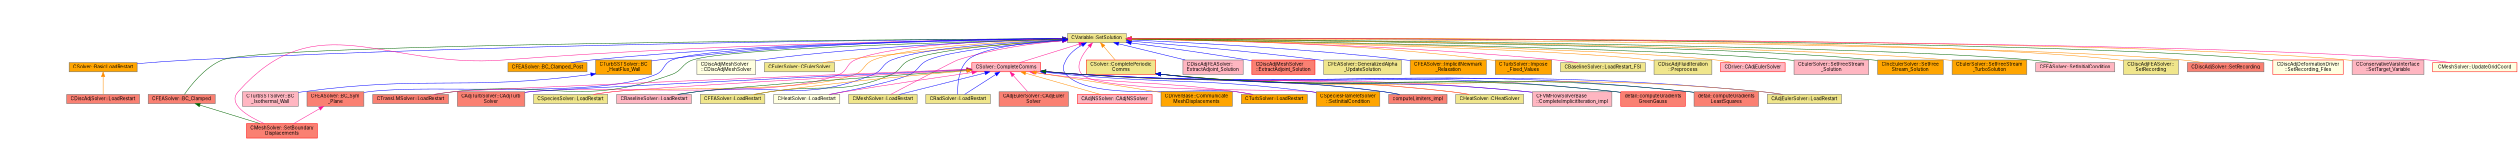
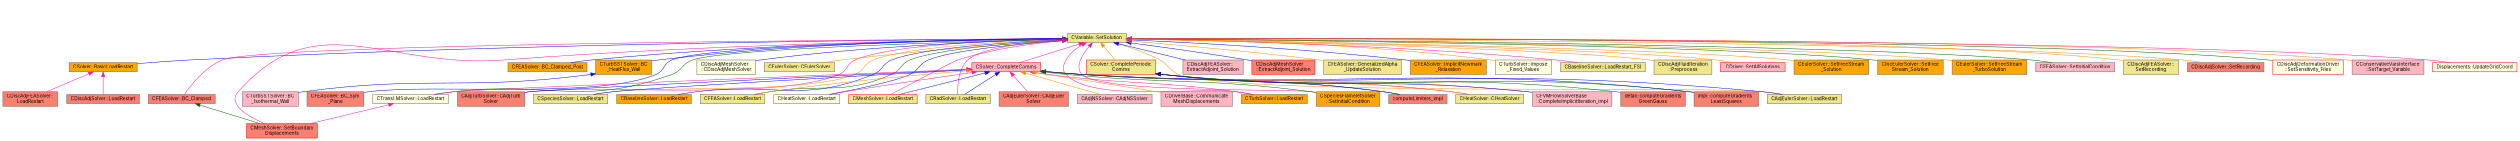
edge "CEulerSolver::SetFreeStream _Solution" -> "CVariable::SetSolution": color darkgreen -> darkorange
edge "CFEASolver::BC_Clamped" -> "CVariable::SetSolution": color darkgreen -> deeppink
edge "CFEASolver::GeneralizedAlpha _UpdateSolution" -> "CVariable::SetSolution": color blue -> darkorange
edge "CRadSolver::LoadRestart" -> "CVariable::SetSolution": color blue -> deeppink
node "CTurbSolver::Impose _Fixed_Values": fillcolor orange -> lightyellow
node "CDriver::CAdjEulerSolver": label "CDriver::CAdjEulerSolver" -> "CDriver::SetAllSolutions"
node "CEulerSolver::SetFreeStream _Solution": fillcolor lightpink -> orange
node "CDiscAdjDeformationDriver ::SetRecording_Files": label "CDiscAdjDeformationDriver ::SetRecording_Files" -> "CDiscAdjDeformationDriver ::SetSensitivity_Files"
node "CMeshSolver::UpdateGridCoord": label "CMeshSolver::UpdateGridCoord" -> "Displacements::UpdateGridCoord"
edge "detail::computeGradients GreenGauss" -> "CSolver::CompleteComms": removed
edge "CBaselineSolver::LoadRestart" -> "CSolver::CompleteComms": removed
edge "CFVMFlowSolverBase ::CompleteImplicitIteration_impl" -> "CSolver::CompleteComms": color deeppink -> darkorange
edge "CSpeciesFlameletSolver ::SetInitialCondition" -> "CSolver::CompleteComms": color blue -> darkgreen
edge "CAdjEulerSolver::LoadRestart" -> "CSolver::CompletePeriodic Comms": now "CAdjEulerSolver::LoadRestart" -> "CVariable::SetSolution"
edge "CSpeciesSolver::LoadRestart" -> "CSolver::CompleteComms": color deeppink -> blue
edge "CDiscAdjSolver::LoadRestart" -> "CSolver::BasicLoadRestart": color darkorange -> deeppink
edge "CTurbSolver::LoadRestart" -> "CVariable::SetSolution": color blue -> deeppink
node "CDiscAdjFEASolver:: LoadRestart": added
node "CTransLMSolver::LoadRestart": fillcolor salmon -> lightyellow
node "CBaselineSolver::LoadRestart": fillcolor lightpink -> orange
node "CMeshSolver::LoadRestart": color grey40 -> red
node "CAdjNSSolver::CAdjNSSolver": color red -> grey40
node "CDriverBase::Communicate MeshDisplacements": fillcolor orange -> lightpink
node "detail::computeGradients GreenGauss": color red -> grey40
node "detail::computeGradients LeastSquares": label "detail::computeGradients LeastSquares" -> "impl::computeGradients LeastSquares"
edge "CMeshSolver::SetBoundary Displacements" -> "CFEASolver::BC_Sym _Plane": now "CMeshSolver::SetBoundary Displacements" -> "CTransLMSolver::LoadRestart"
